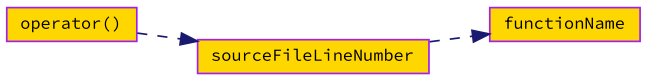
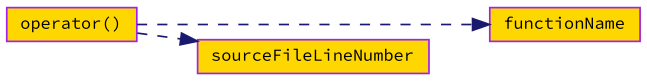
edge "sourceFileLineNumber" -> "functionName": now "operator()" -> "functionName"
